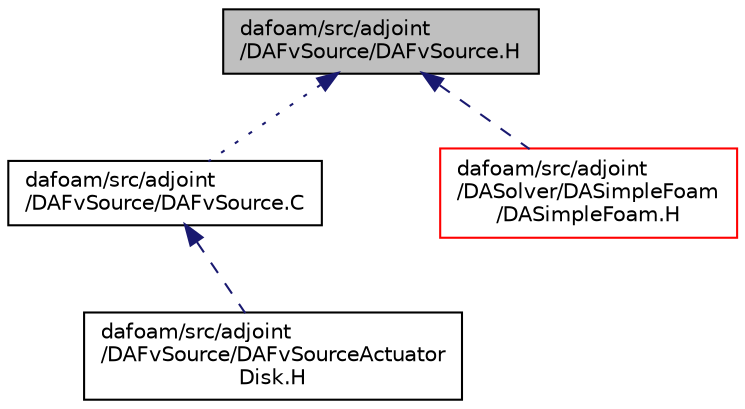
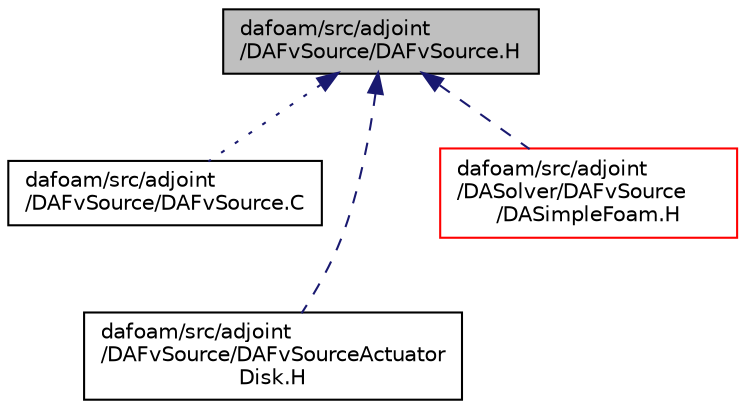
node "dafoam/src/adjoint /DASolver/DASimpleFoam /DASimpleFoam.H": label "dafoam/src/adjoint /DASolver/DASimpleFoam /DASimpleFoam.H" -> "dafoam/src/adjoint /DASolver/DAFvSource /DASimpleFoam.H"
edge "dafoam/src/adjoint /DAFvSource/DAFvSourceActuator Disk.H" -> "dafoam/src/adjoint /DAFvSource/DAFvSource.C": now "dafoam/src/adjoint /DAFvSource/DAFvSourceActuator Disk.H" -> "dafoam/src/adjoint /DAFvSource/DAFvSource.H"
